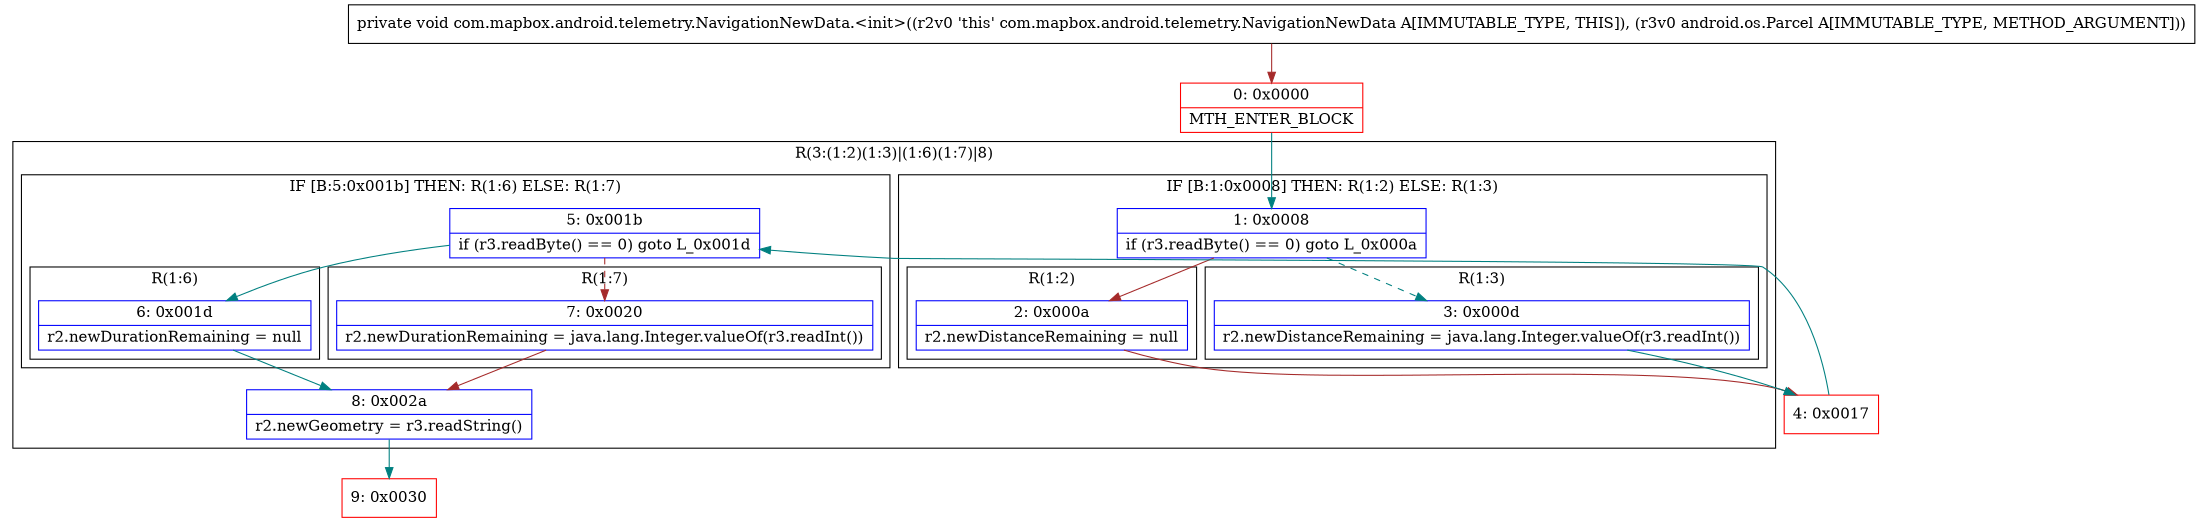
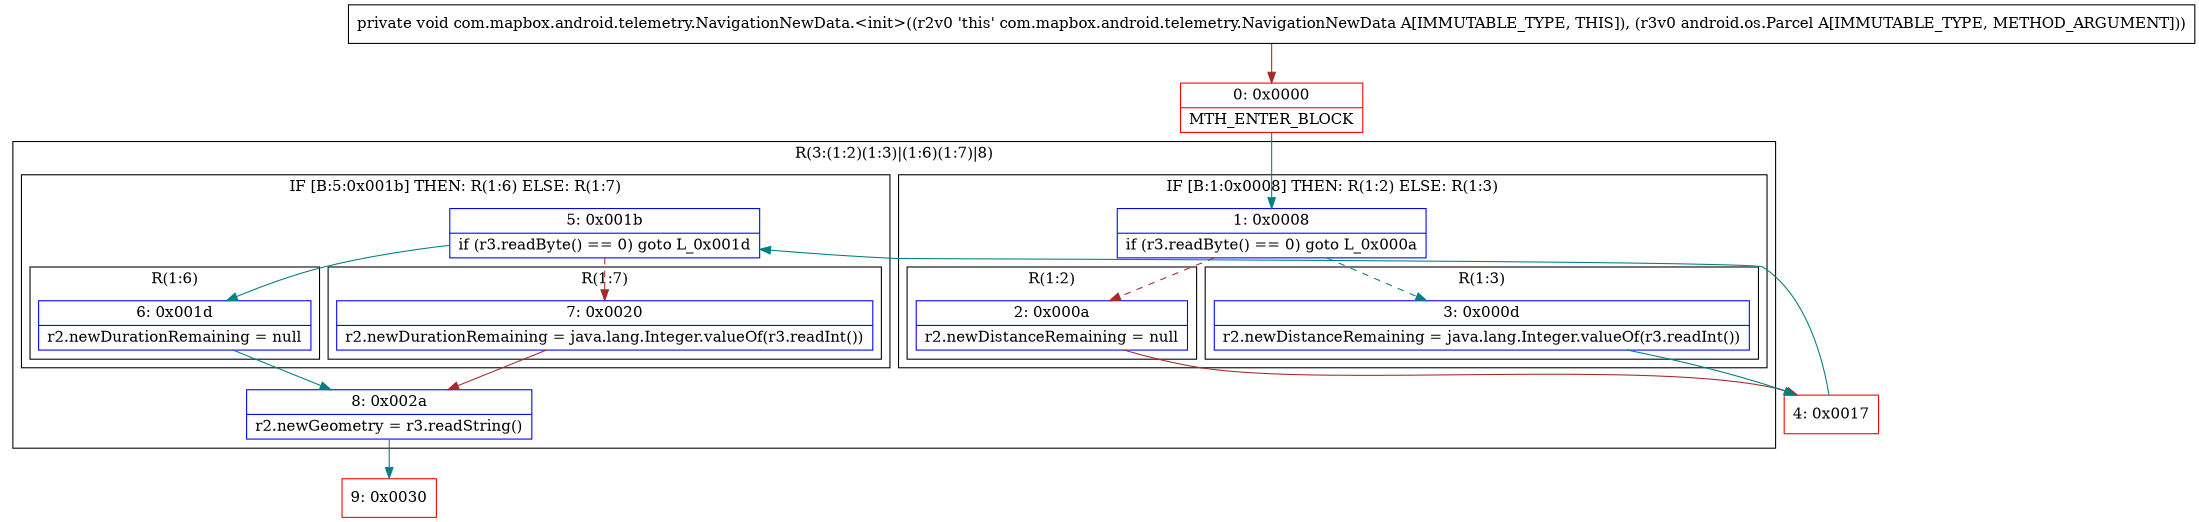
edge "1: 0x0008" -> "2: 0x000a": style solid -> dashed
